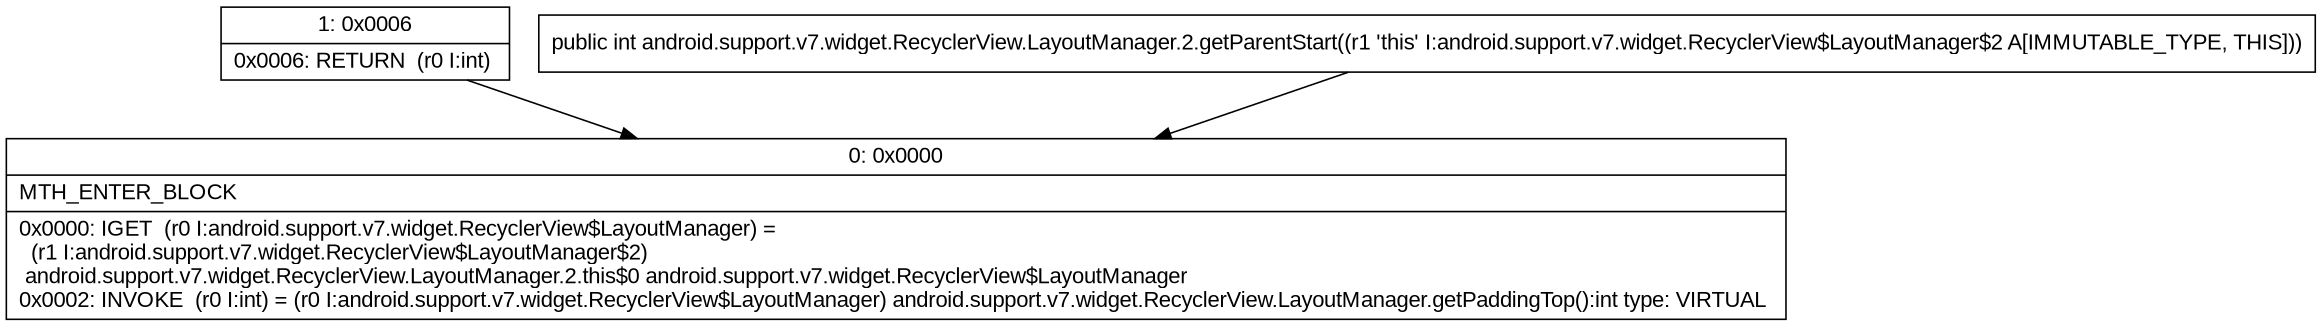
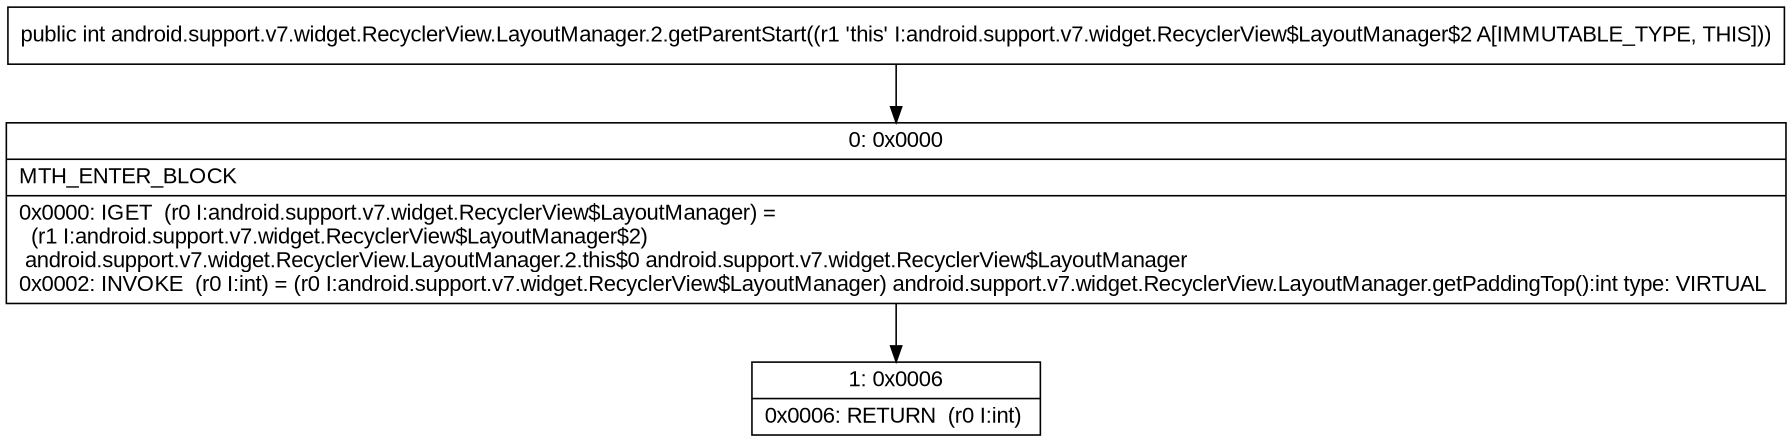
edge "1: 0x0006" -> "0: 0x0000": reversed
